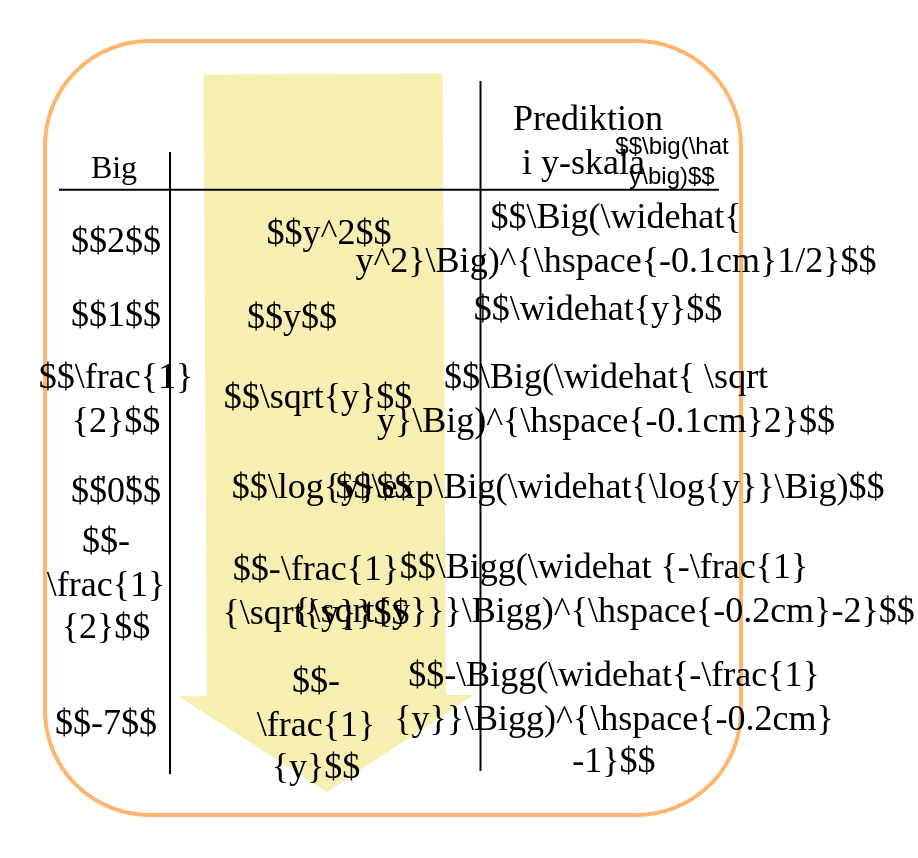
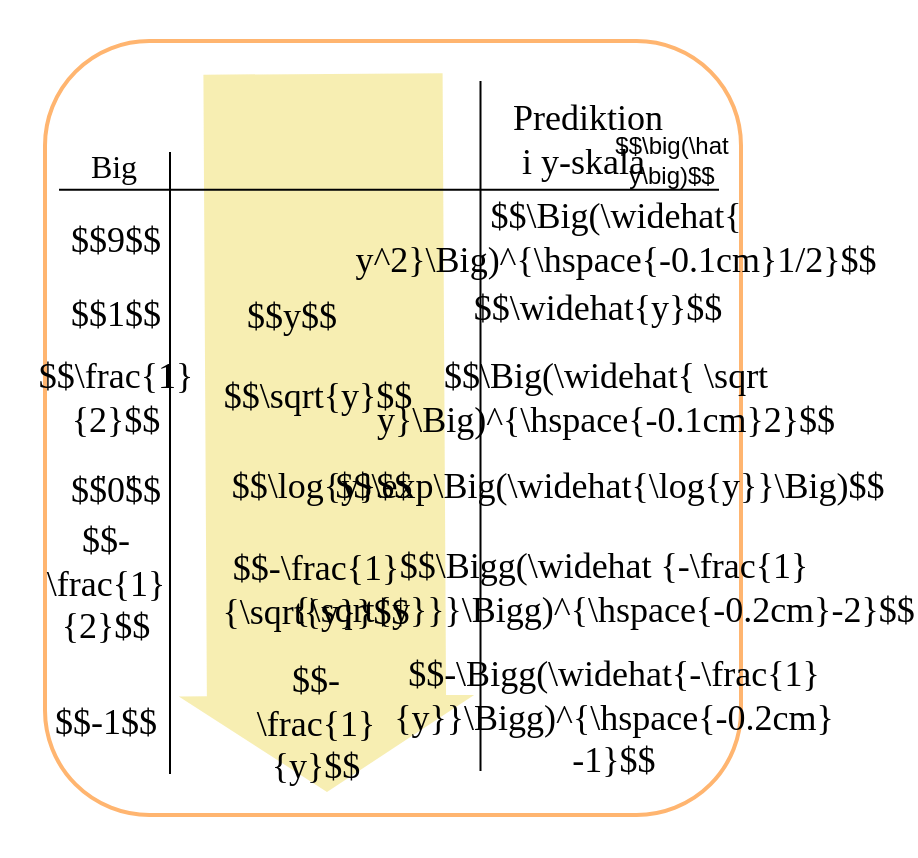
node "$$y^2$$": removed
node "$$2$$": label "$$2$$" -> "$$9$$"
node "$$-7$$": label "$$-7$$" -> "$$-1$$"
